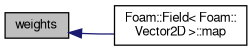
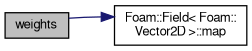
edge "Foam::Field< Foam:: Vector2D >::map" -> "weights": reversed
